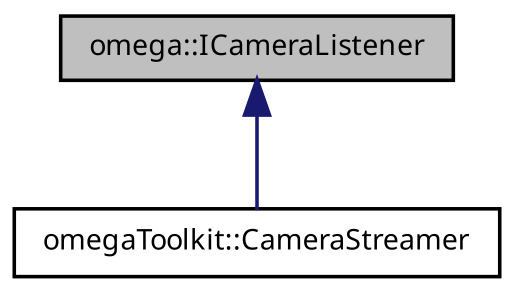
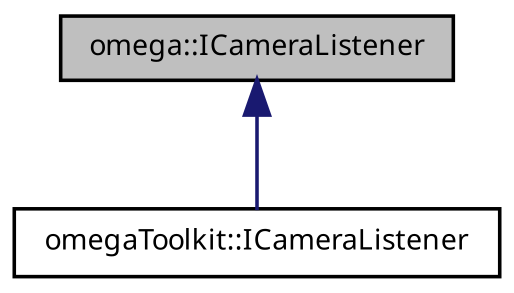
node "omegaToolkit::CameraStreamer": label "omegaToolkit::CameraStreamer" -> "omegaToolkit::ICameraListener"
